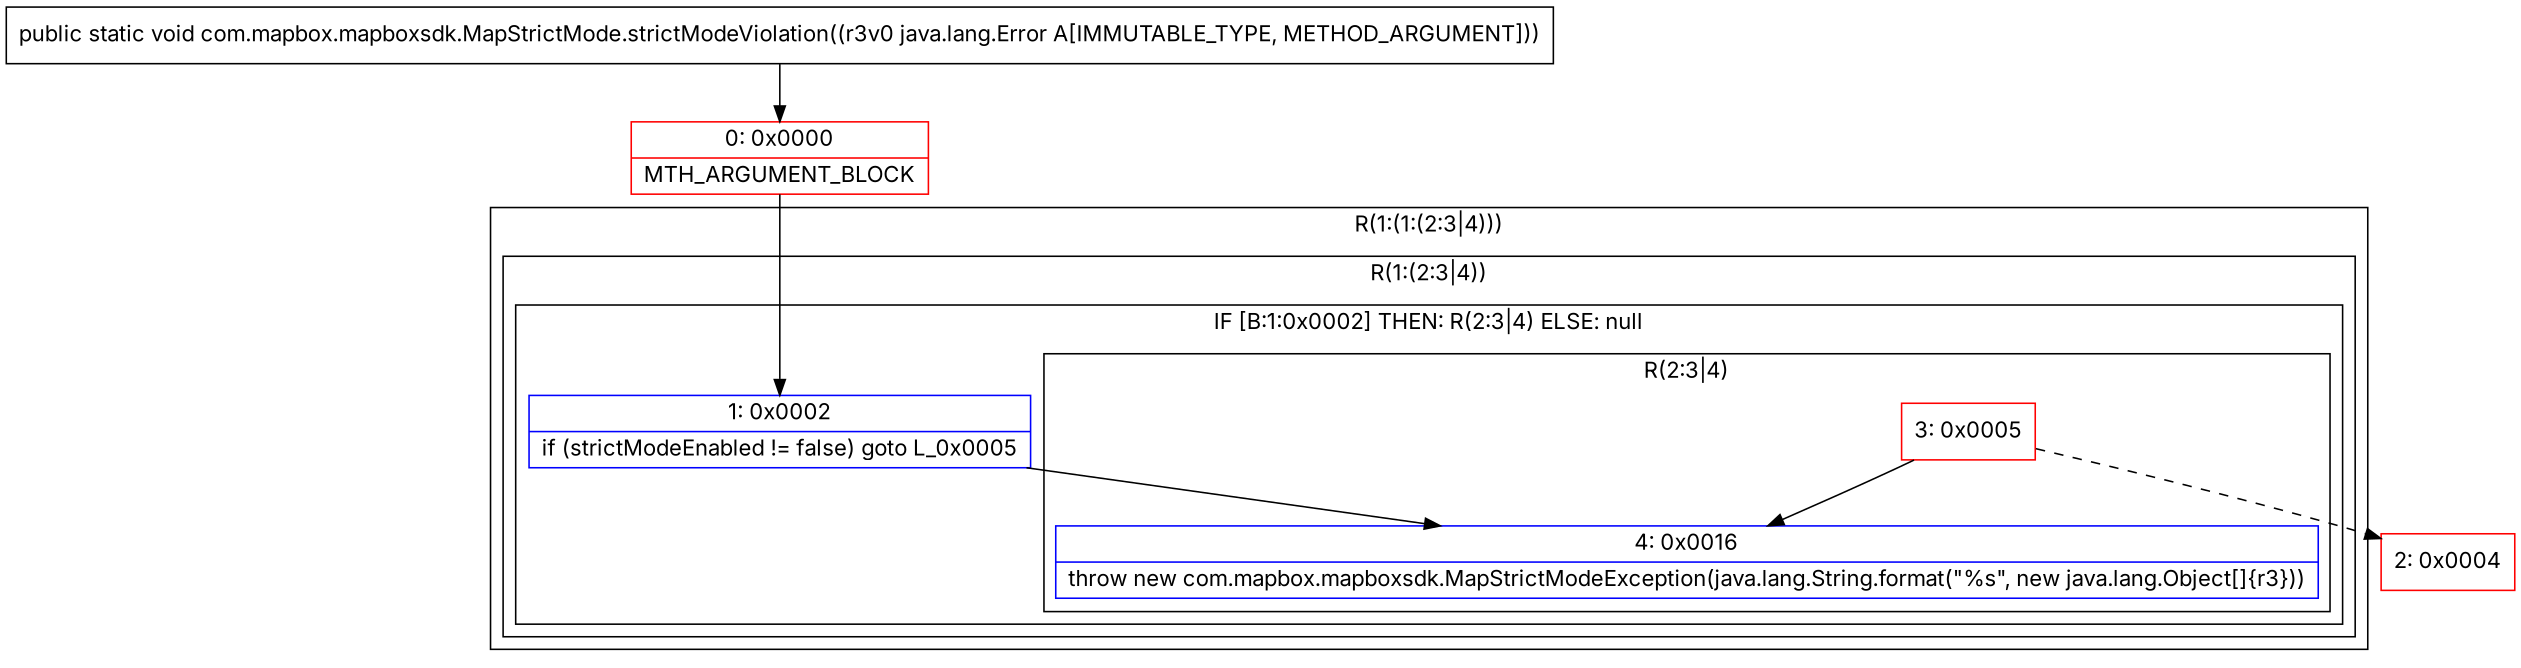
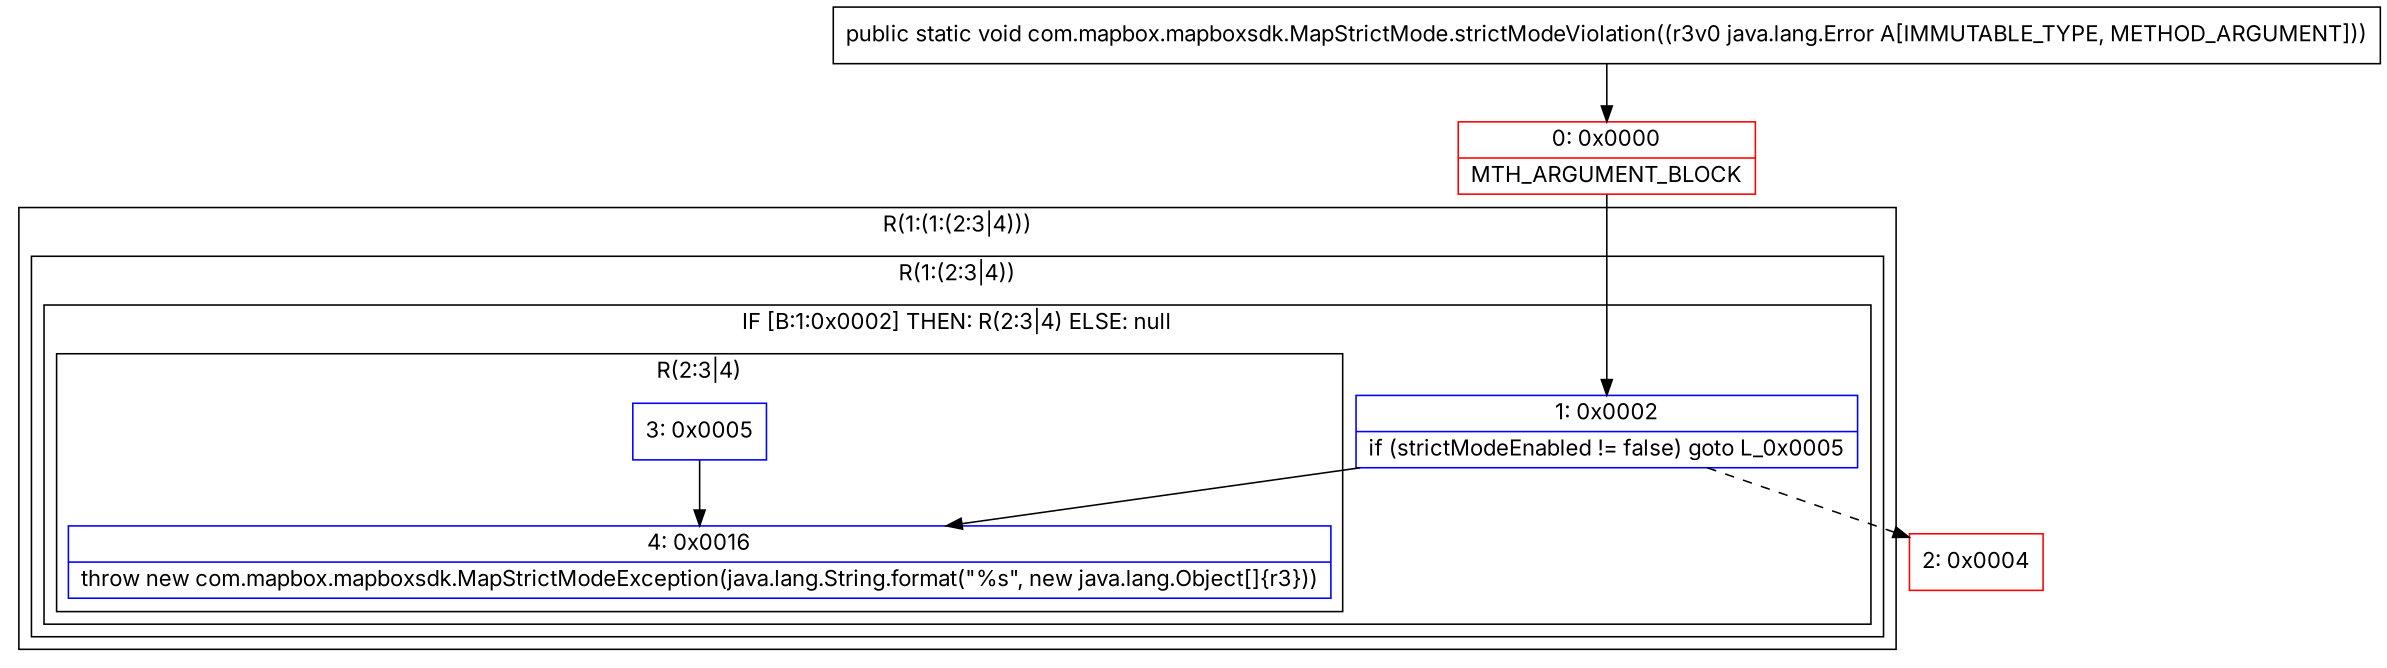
node "3: 0x0005": color red -> blue
edge "3: 0x0005" -> "2: 0x0004": now "1: 0x0002" -> "2: 0x0004"
